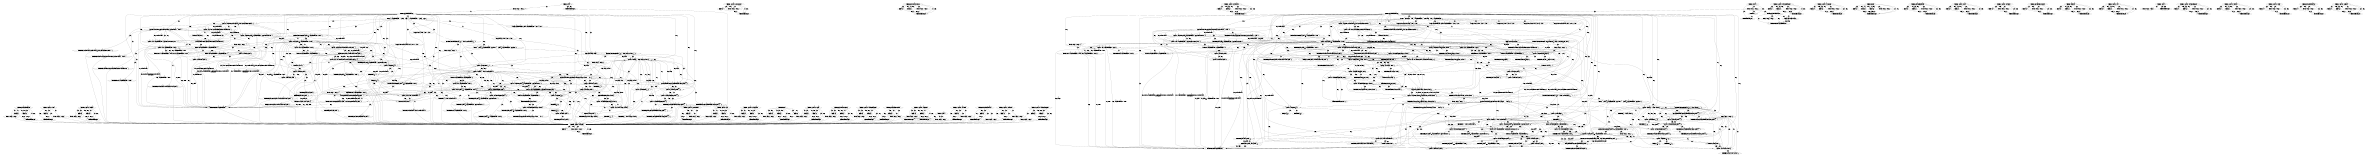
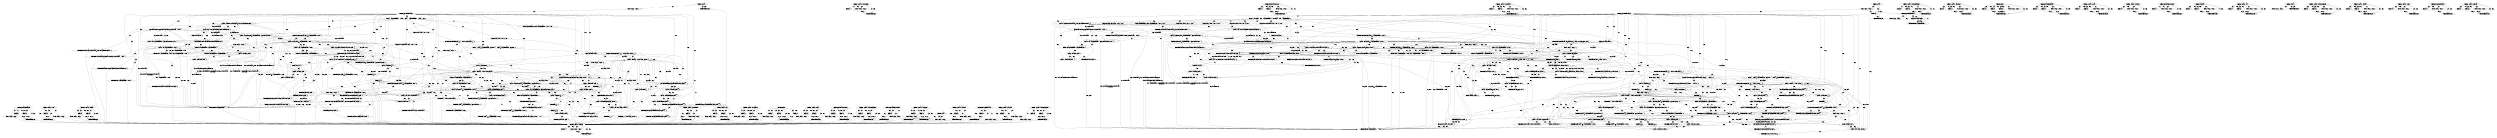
edge "(<operator>.assignment,next=next->next)" -> "(<operator>.notEquals,next != (Image *) NULL)": label "DDG: j" -> "DDG: next"
edge "(<operator>.cast,(Image *) NULL)" -> "(<operator>.assignment,next=next->next)": now "(<operator>.cast,(Image *) NULL)" -> "(UNKNOWN,Image *,Image *)"
edge "(<operator>.indirectFieldAccess,next->next)" -> "(<operator>.indirectFieldAccess,next->columns)": now "(<operator>.notEquals,next != (Image *) NULL)" -> "(<operator>.indirectFieldAccess,next->columns)"
